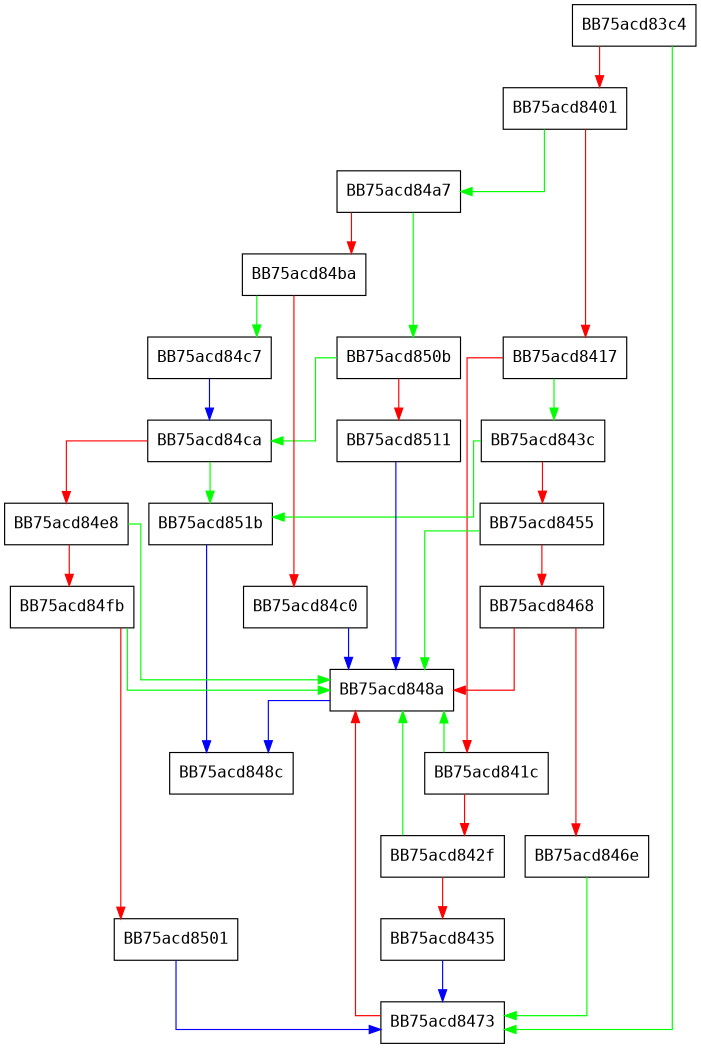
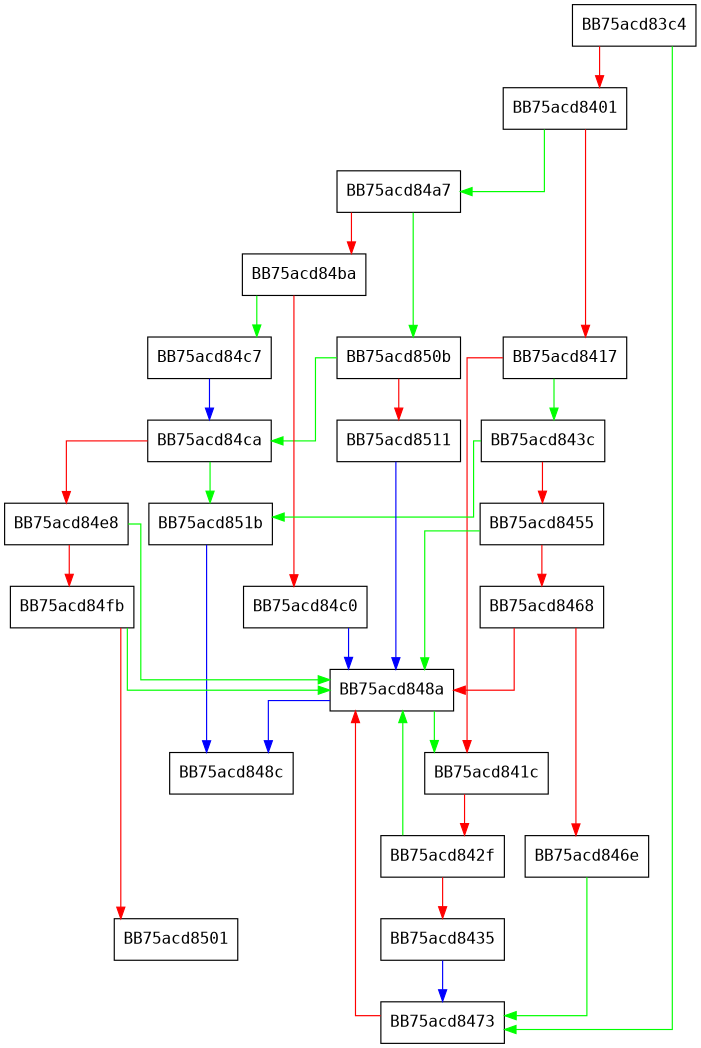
edge "BB75acd841c" -> "BB75acd848a": reversed
edge "BB75acd8501" -> "BB75acd8473": removed
